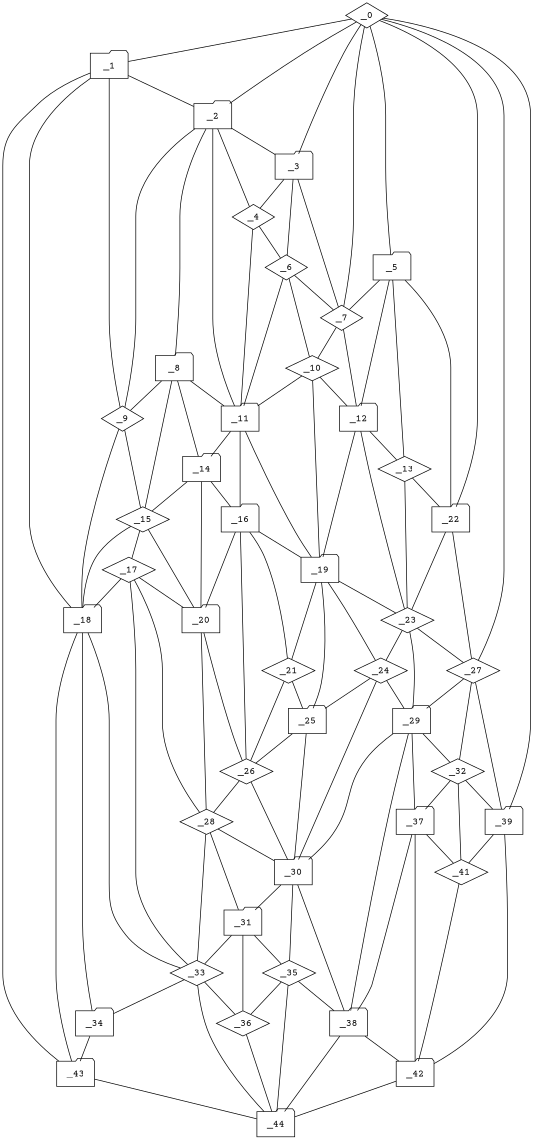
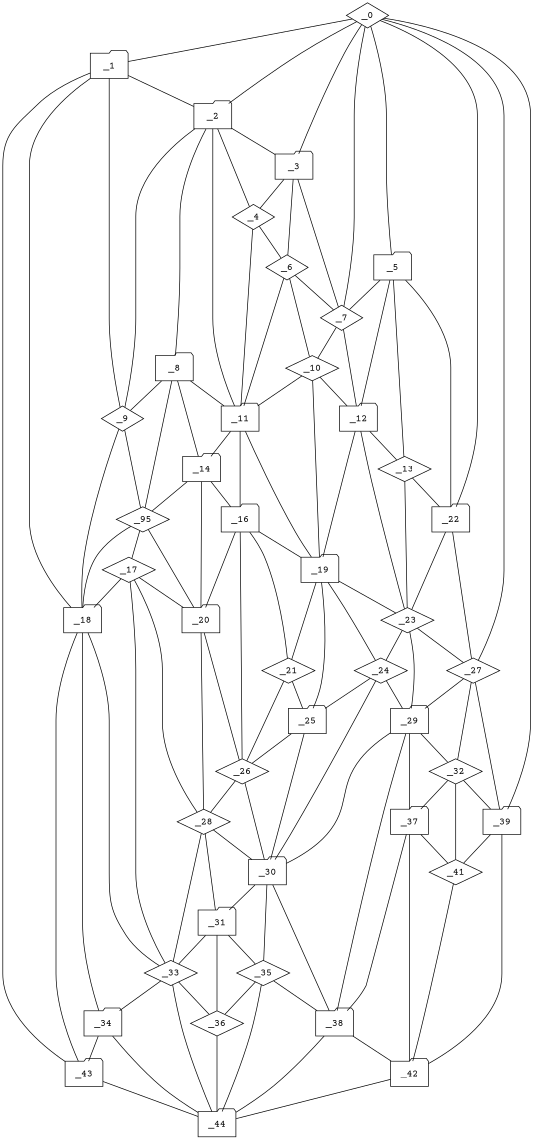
node "_15": label "_15" -> "_95"
edge "_34" -- "_44": added
